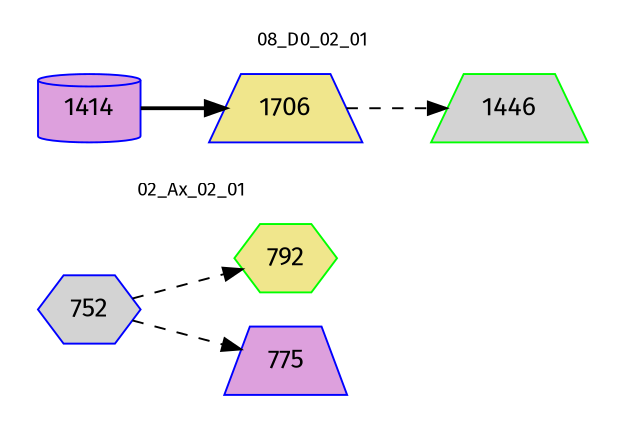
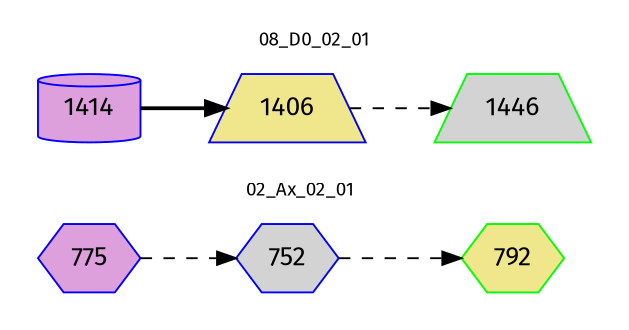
node "1706": label "1706" -> "1406"
edge "752" -> "775": reversed
node "775": shape trapezium -> hexagon
